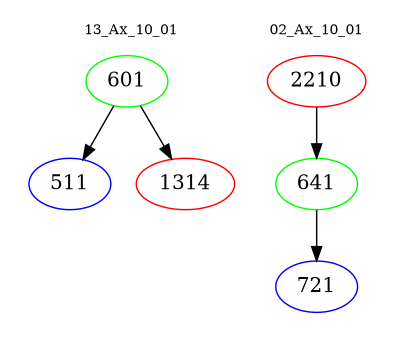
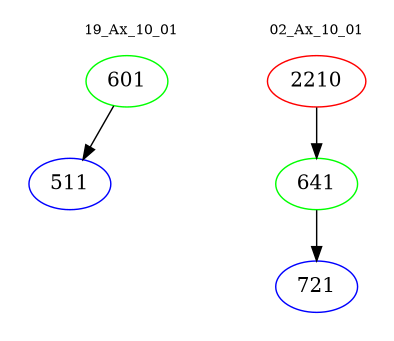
cluster "13_Ax_10_01": label "13_Ax_10_01" -> "19_Ax_10_01"
node "1314": removed
